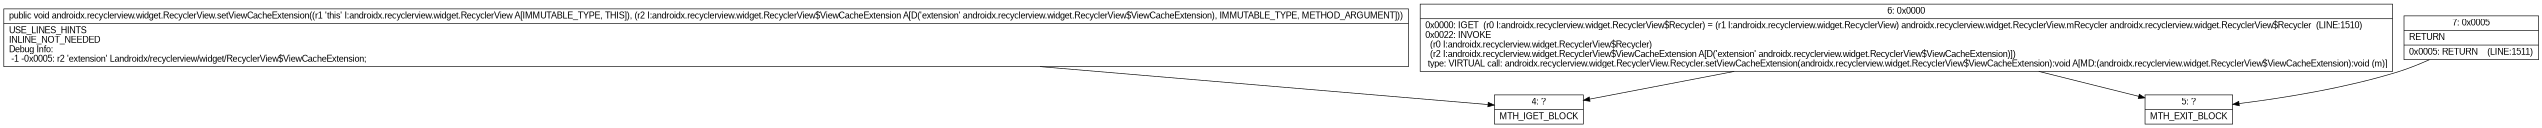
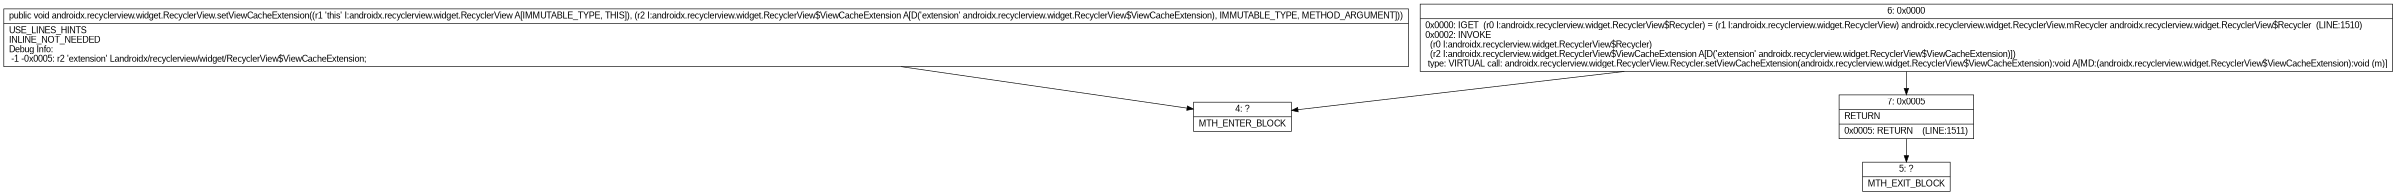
node "6: 0x0000": text "0x0022: INVOKE" -> "0x0002: INVOKE"
edge "6: 0x0000" -> "5: ?": now "6: 0x0000" -> "7: 0x0005"
node "4: ?": text "MTH_IGET_BLOCK" -> "MTH_ENTER_BLOCK"
